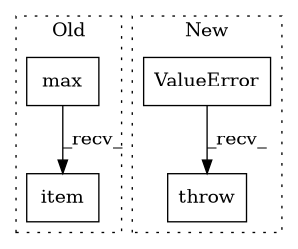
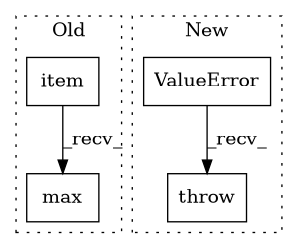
edge "max" -> "item": reversed
